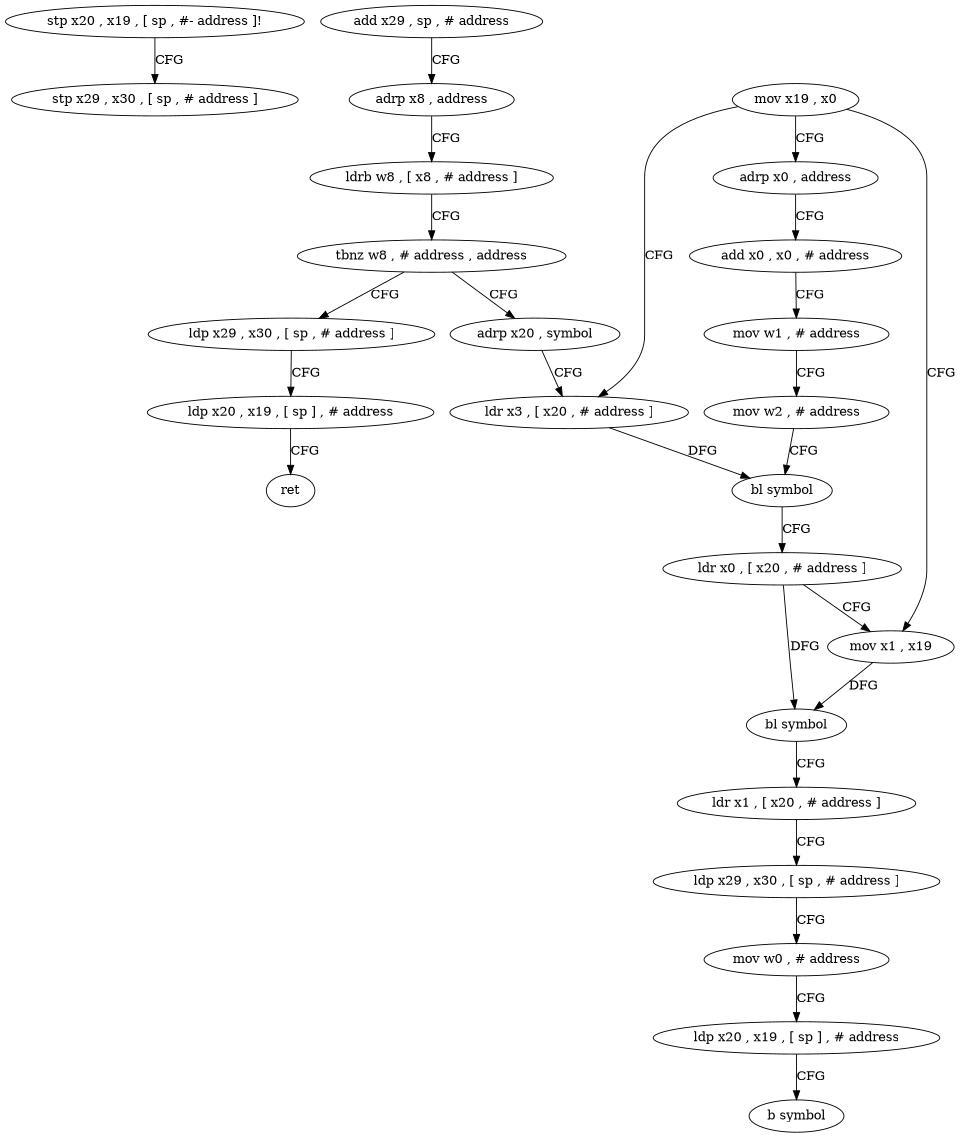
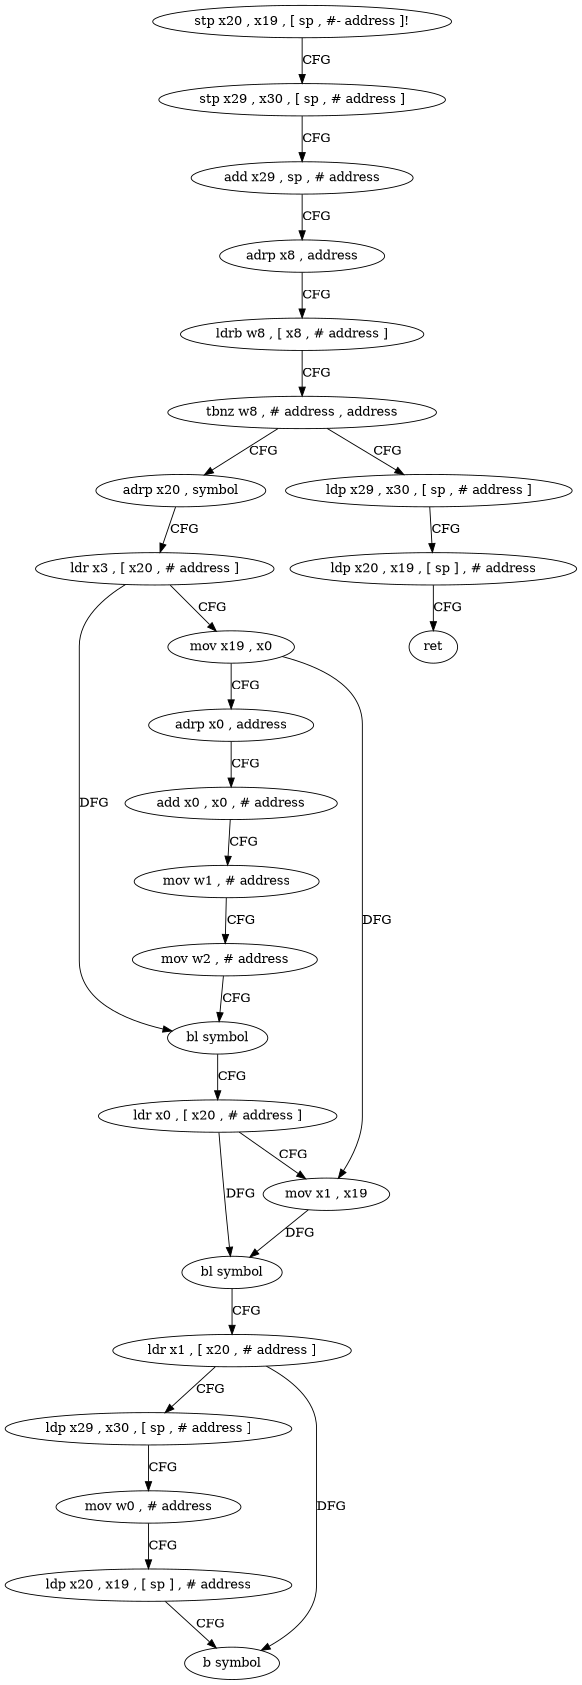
edge "stp x29 , x30 , [ sp , # address ]" -> "add x29 , sp , # address": added, label "CFG"
edge "mov x19 , x0" -> "ldr x3 , [ x20 , # address ]": reversed
edge "mov x19 , x0" -> "mov x1 , x19": label "CFG" -> "DFG"
edge "ldr x1 , [ x20 , # address ]" -> "b symbol": added, label "DFG"
